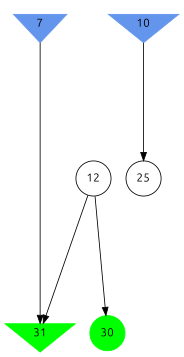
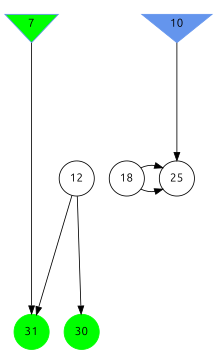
node "7": fillcolor cornflowerblue -> green
node "18": added
node "31": shape invtriangle -> circle
